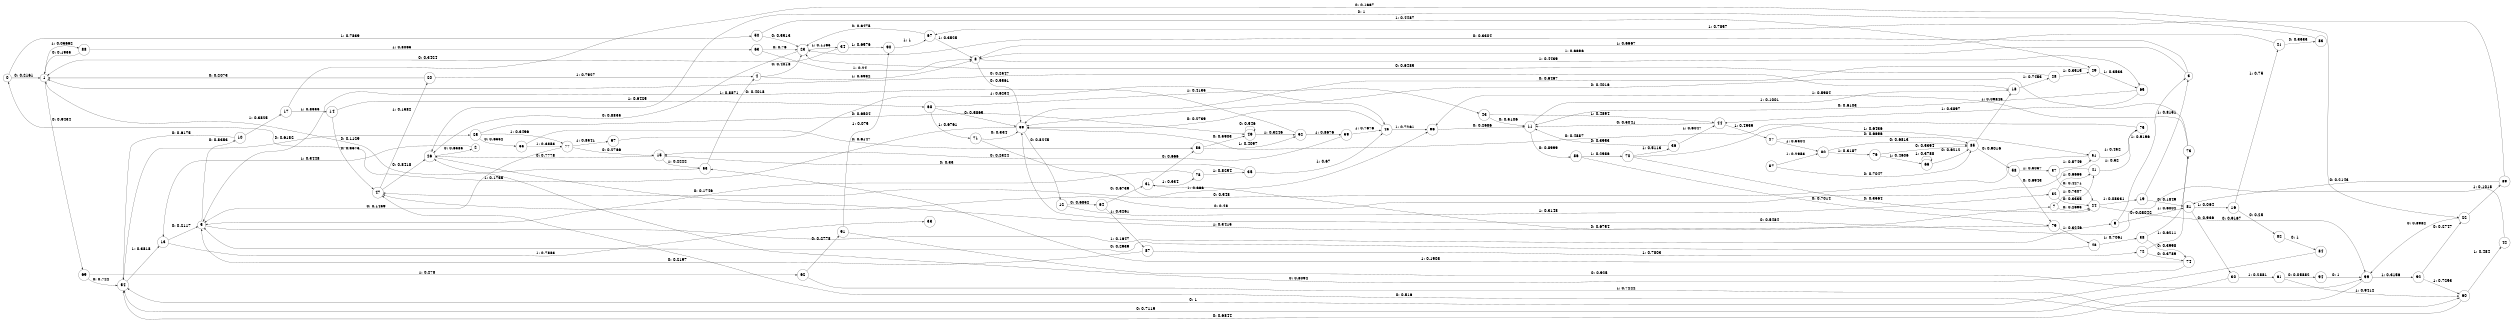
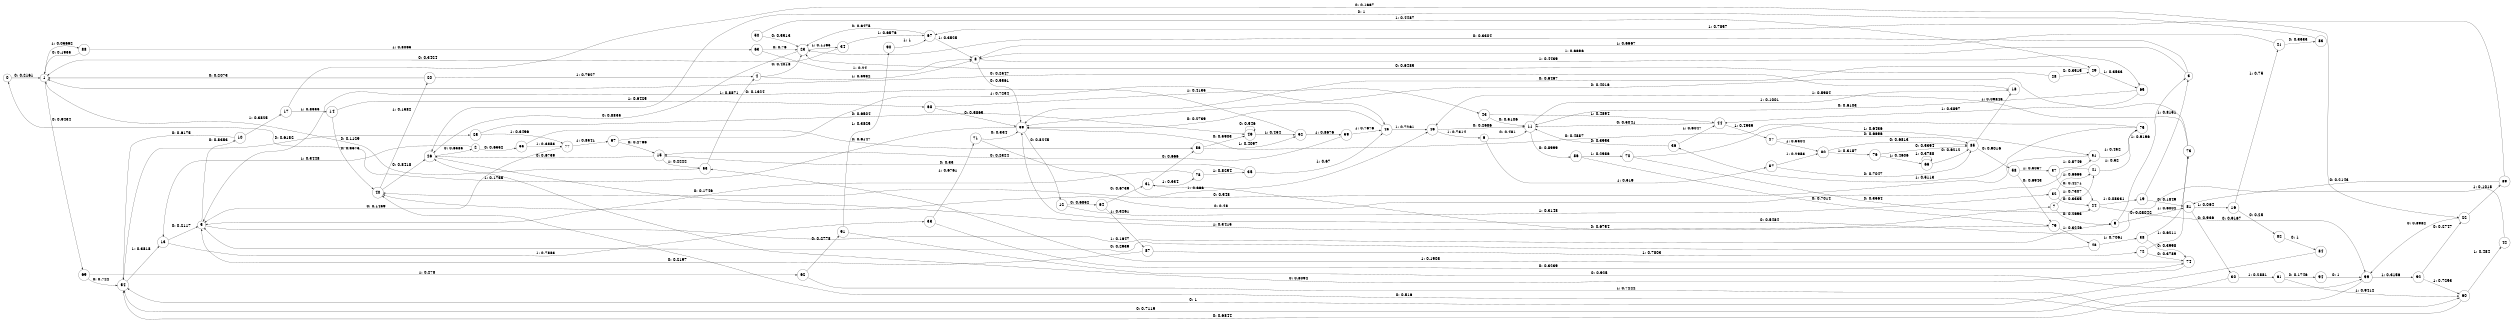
edge "0" -> "50": removed, label "1: 0.7839"
edge "34" -> "90": now "34" -> "67"
edge "28" -> "29": label "1: 0.3515   " -> "2: 0.3515   "
edge "18" -> "28": removed, label "1: 0.7453"
edge "52" -> "5": label "0: 0.4018   " -> "0: 0.1324   "
edge "97" -> "45": label "1: 0.6234   " -> "1: 0.7234   "
edge "91" -> "90": label "1: 0.075    " -> "1: 0.3825   "
node "96": label "96" -> "46"
edge "68" -> "71": now "33" -> "71"
edge "49" -> "52": label "1: 0.3246   " -> "1: 0.454    "
node "6": added
edge "25" -> "55": now "2" -> "55"
edge "77" -> "15": now "97" -> "15"
edge "70" -> "36": now "75" -> "36"
edge "15" -> "26": label "0: 0.7778   " -> "0: 0.6739   "
node "47": label "47" -> "40"
edge "7" -> "24": now "7" -> "9"
edge "33" -> "74": added, label "0: 0.3239"
edge "61" -> "94": label "0: 0.05882  " -> "0: 0.1746   "
